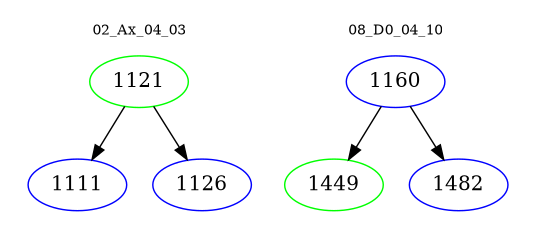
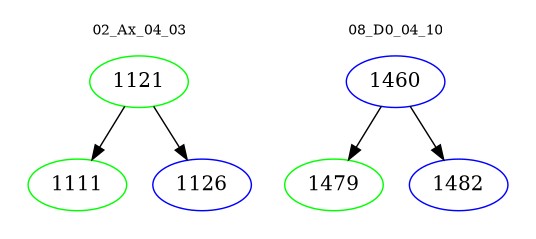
node "1160": label "1160" -> "1460"
node "1111": color blue -> green
node "1449": label "1449" -> "1479"
